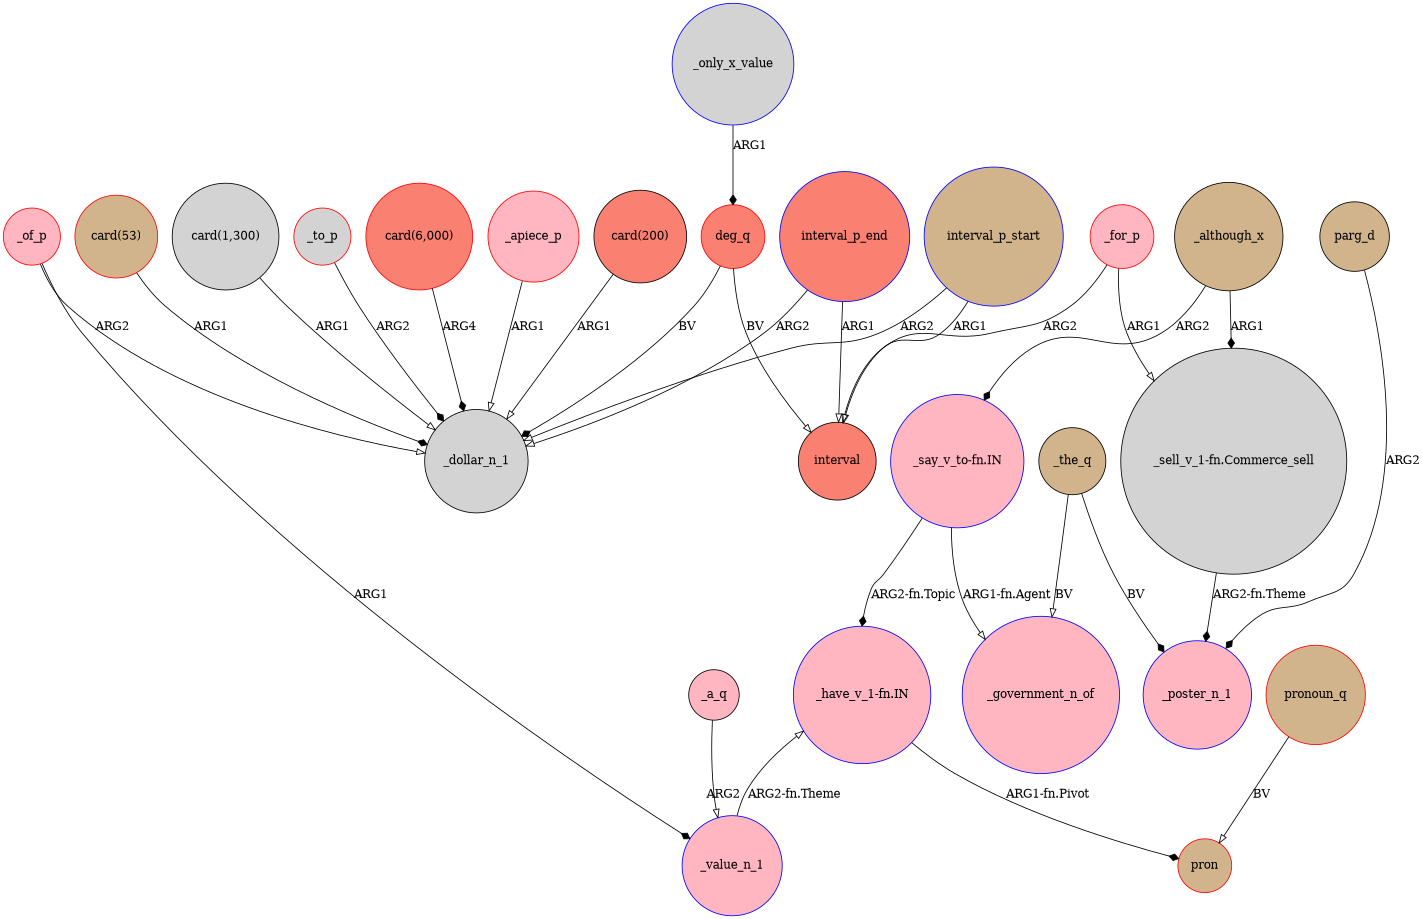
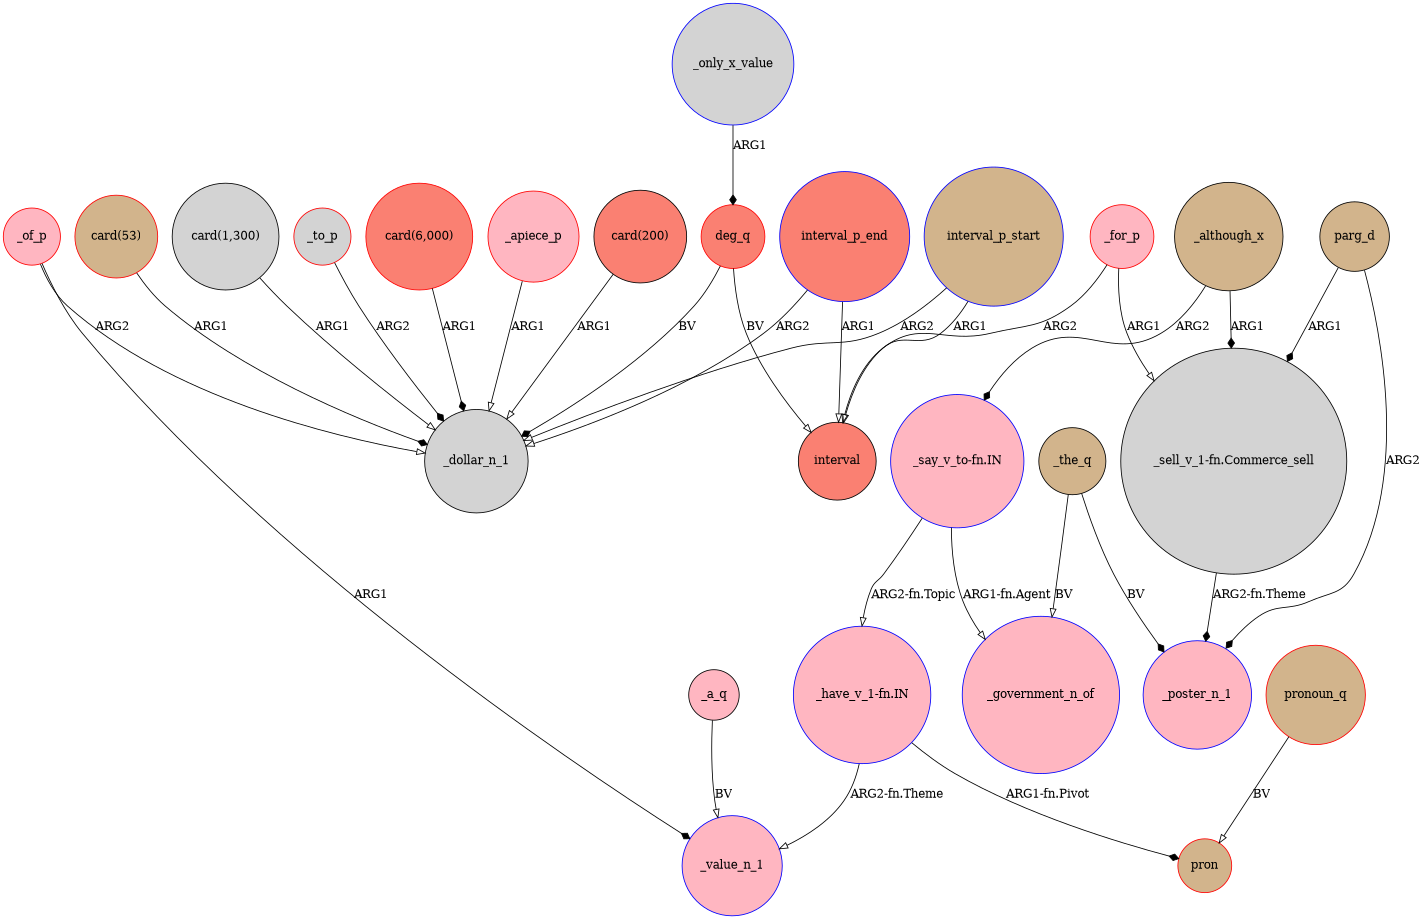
edge "parg_d" -> "_sell_v_1-fn.Commerce_sell": added, label "ARG1"
edge "card(6,000)" -> "_dollar_n_1": label "ARG4" -> "ARG1"
edge "_say_v_to-fn.IN" -> "_have_v_1-fn.IN": arrowhead diamond -> onormal
edge "_value_n_1" -> "_have_v_1-fn.IN": reversed
edge "_a_q" -> "_value_n_1": label "ARG2" -> "BV"
